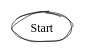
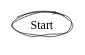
node "Start": size 60x30 -> 60x24
